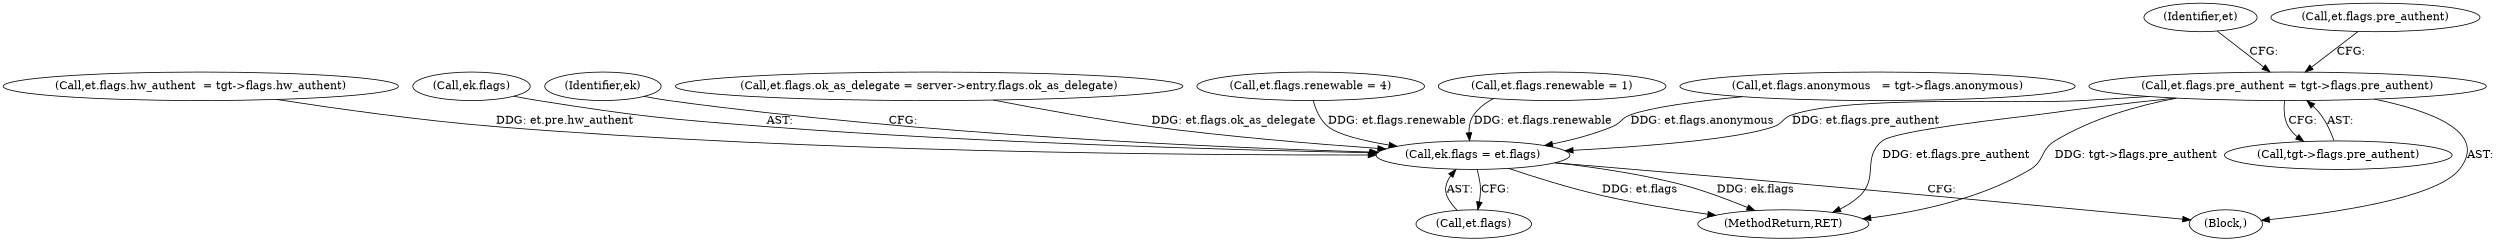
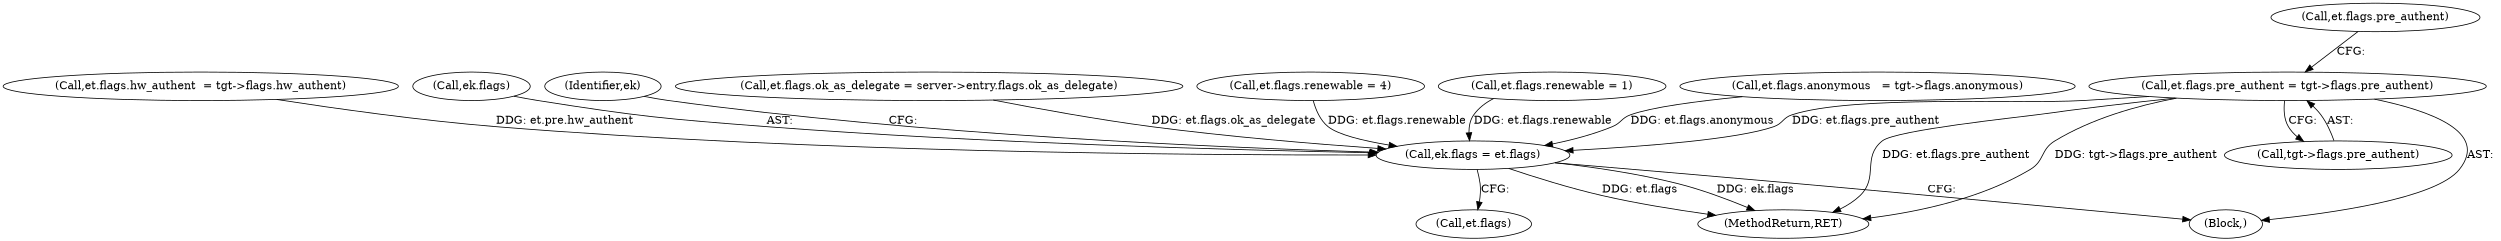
node "(Identifier,et)": removed
edge "(Call,et.flags)" -> "(Call,ek.flags = et.flags)": removed, label "AST:"
